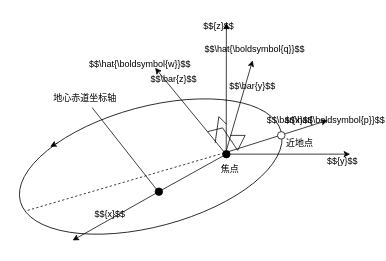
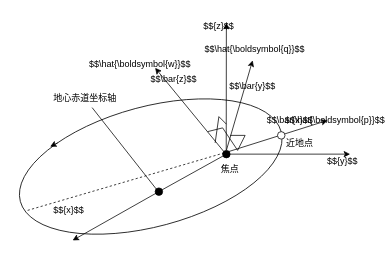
node "$${x}$$": moved (110, 214) -> (69, 210)
